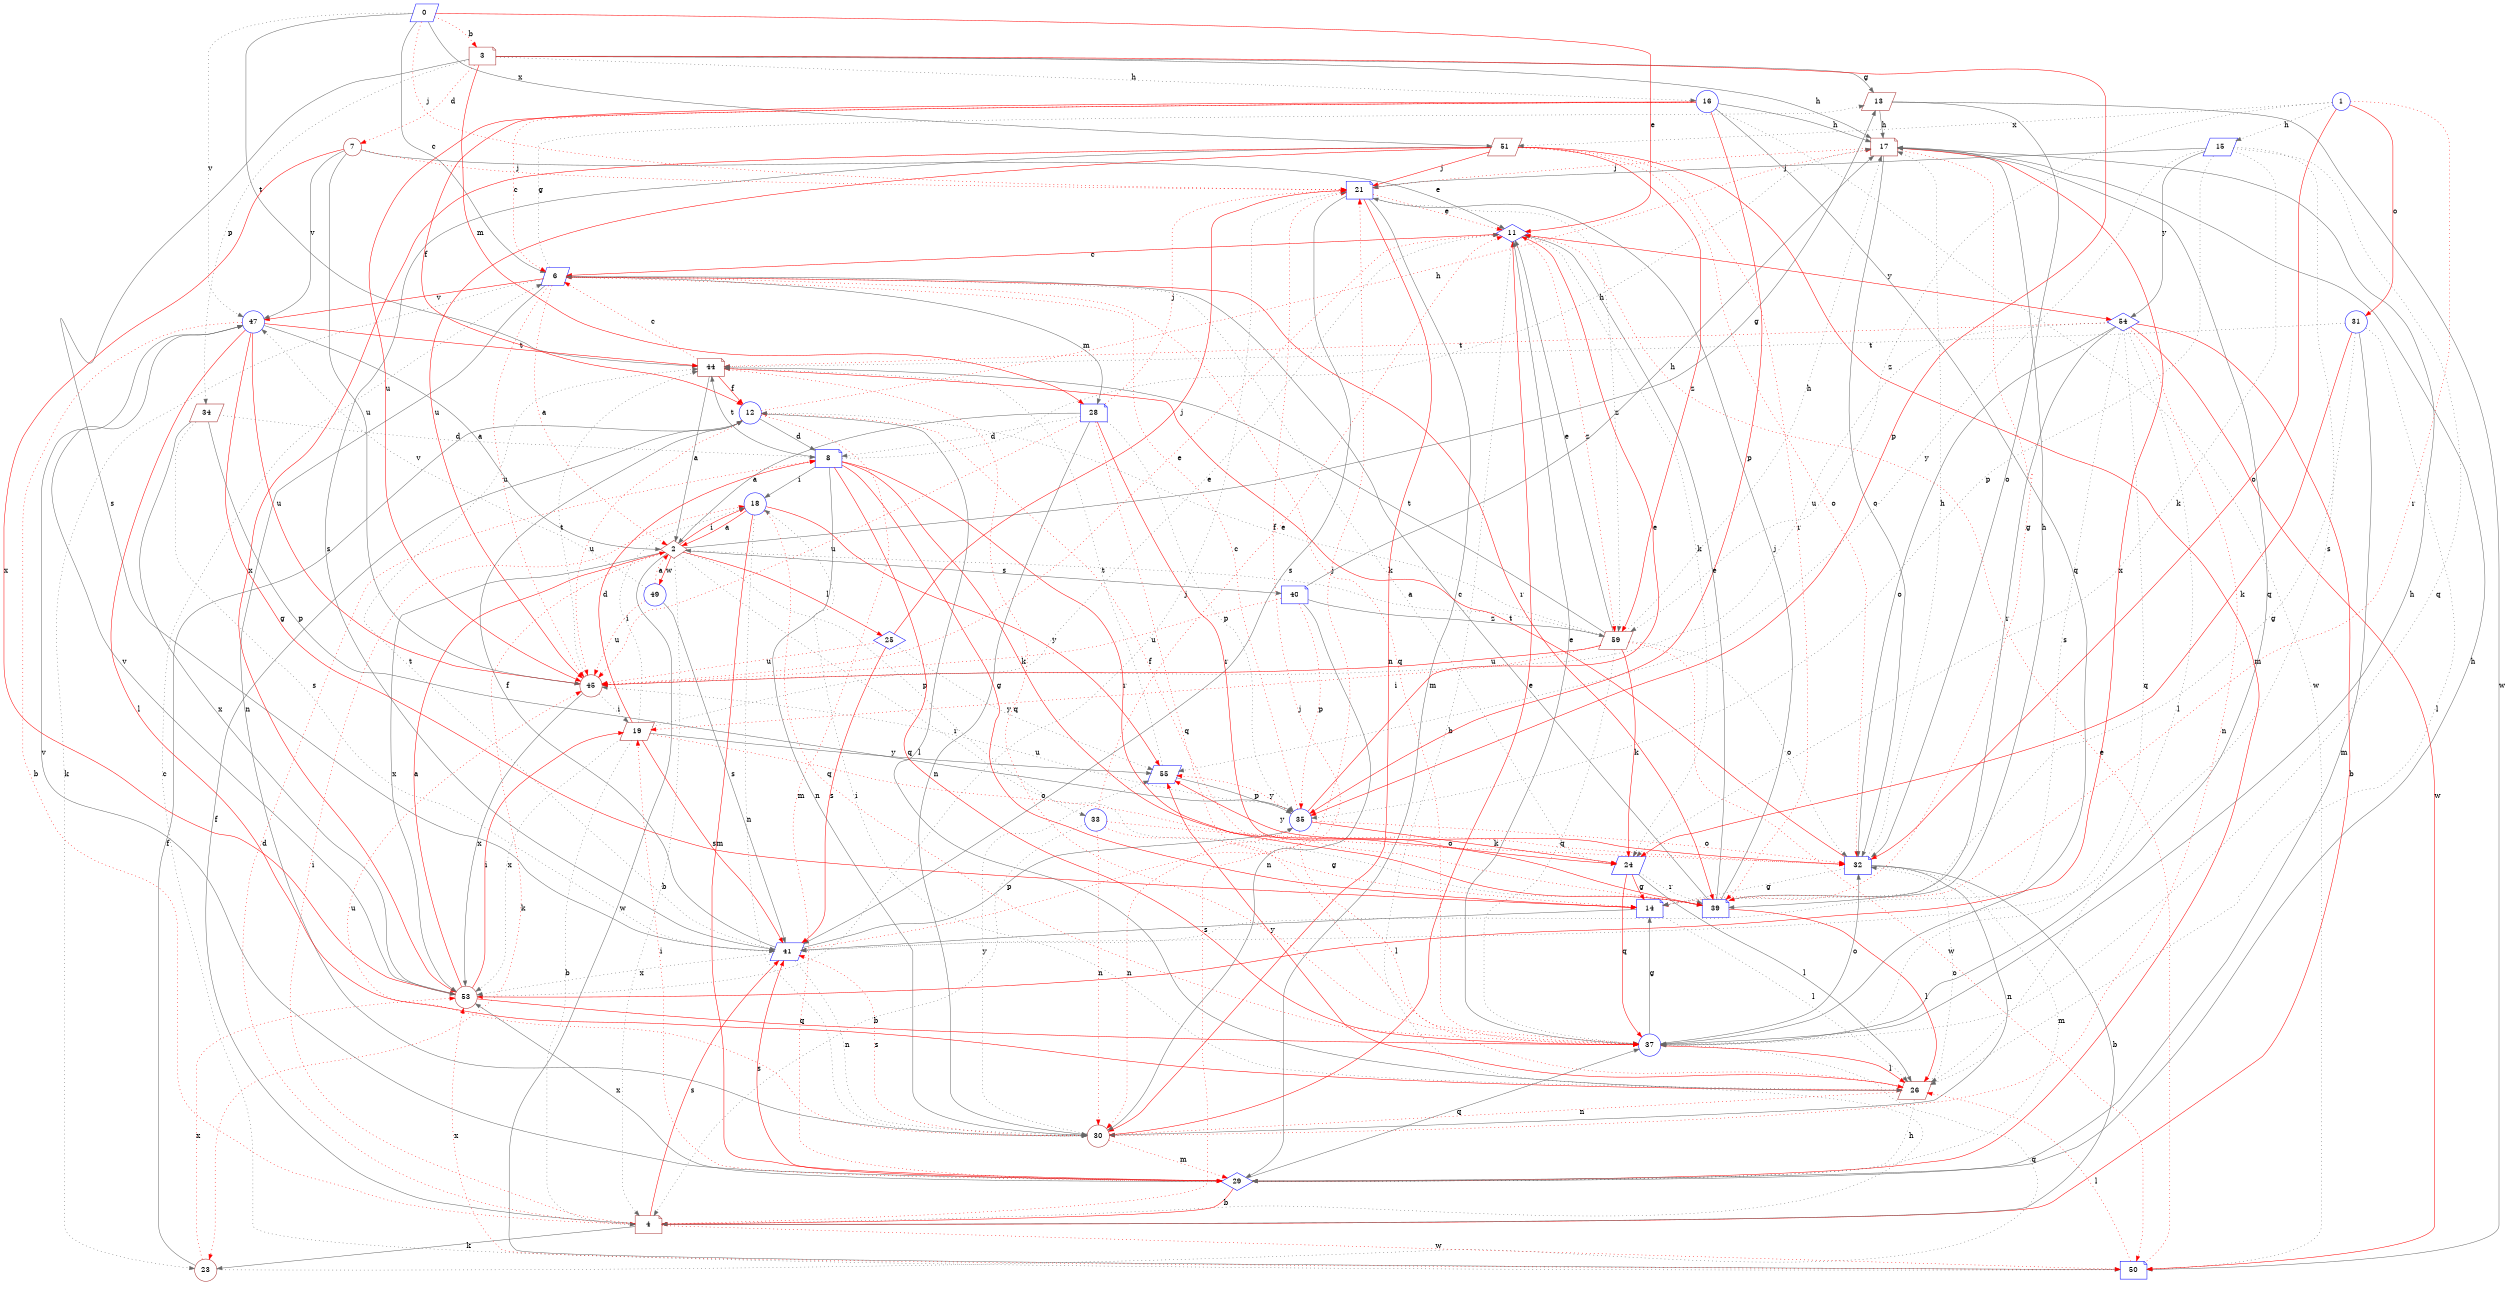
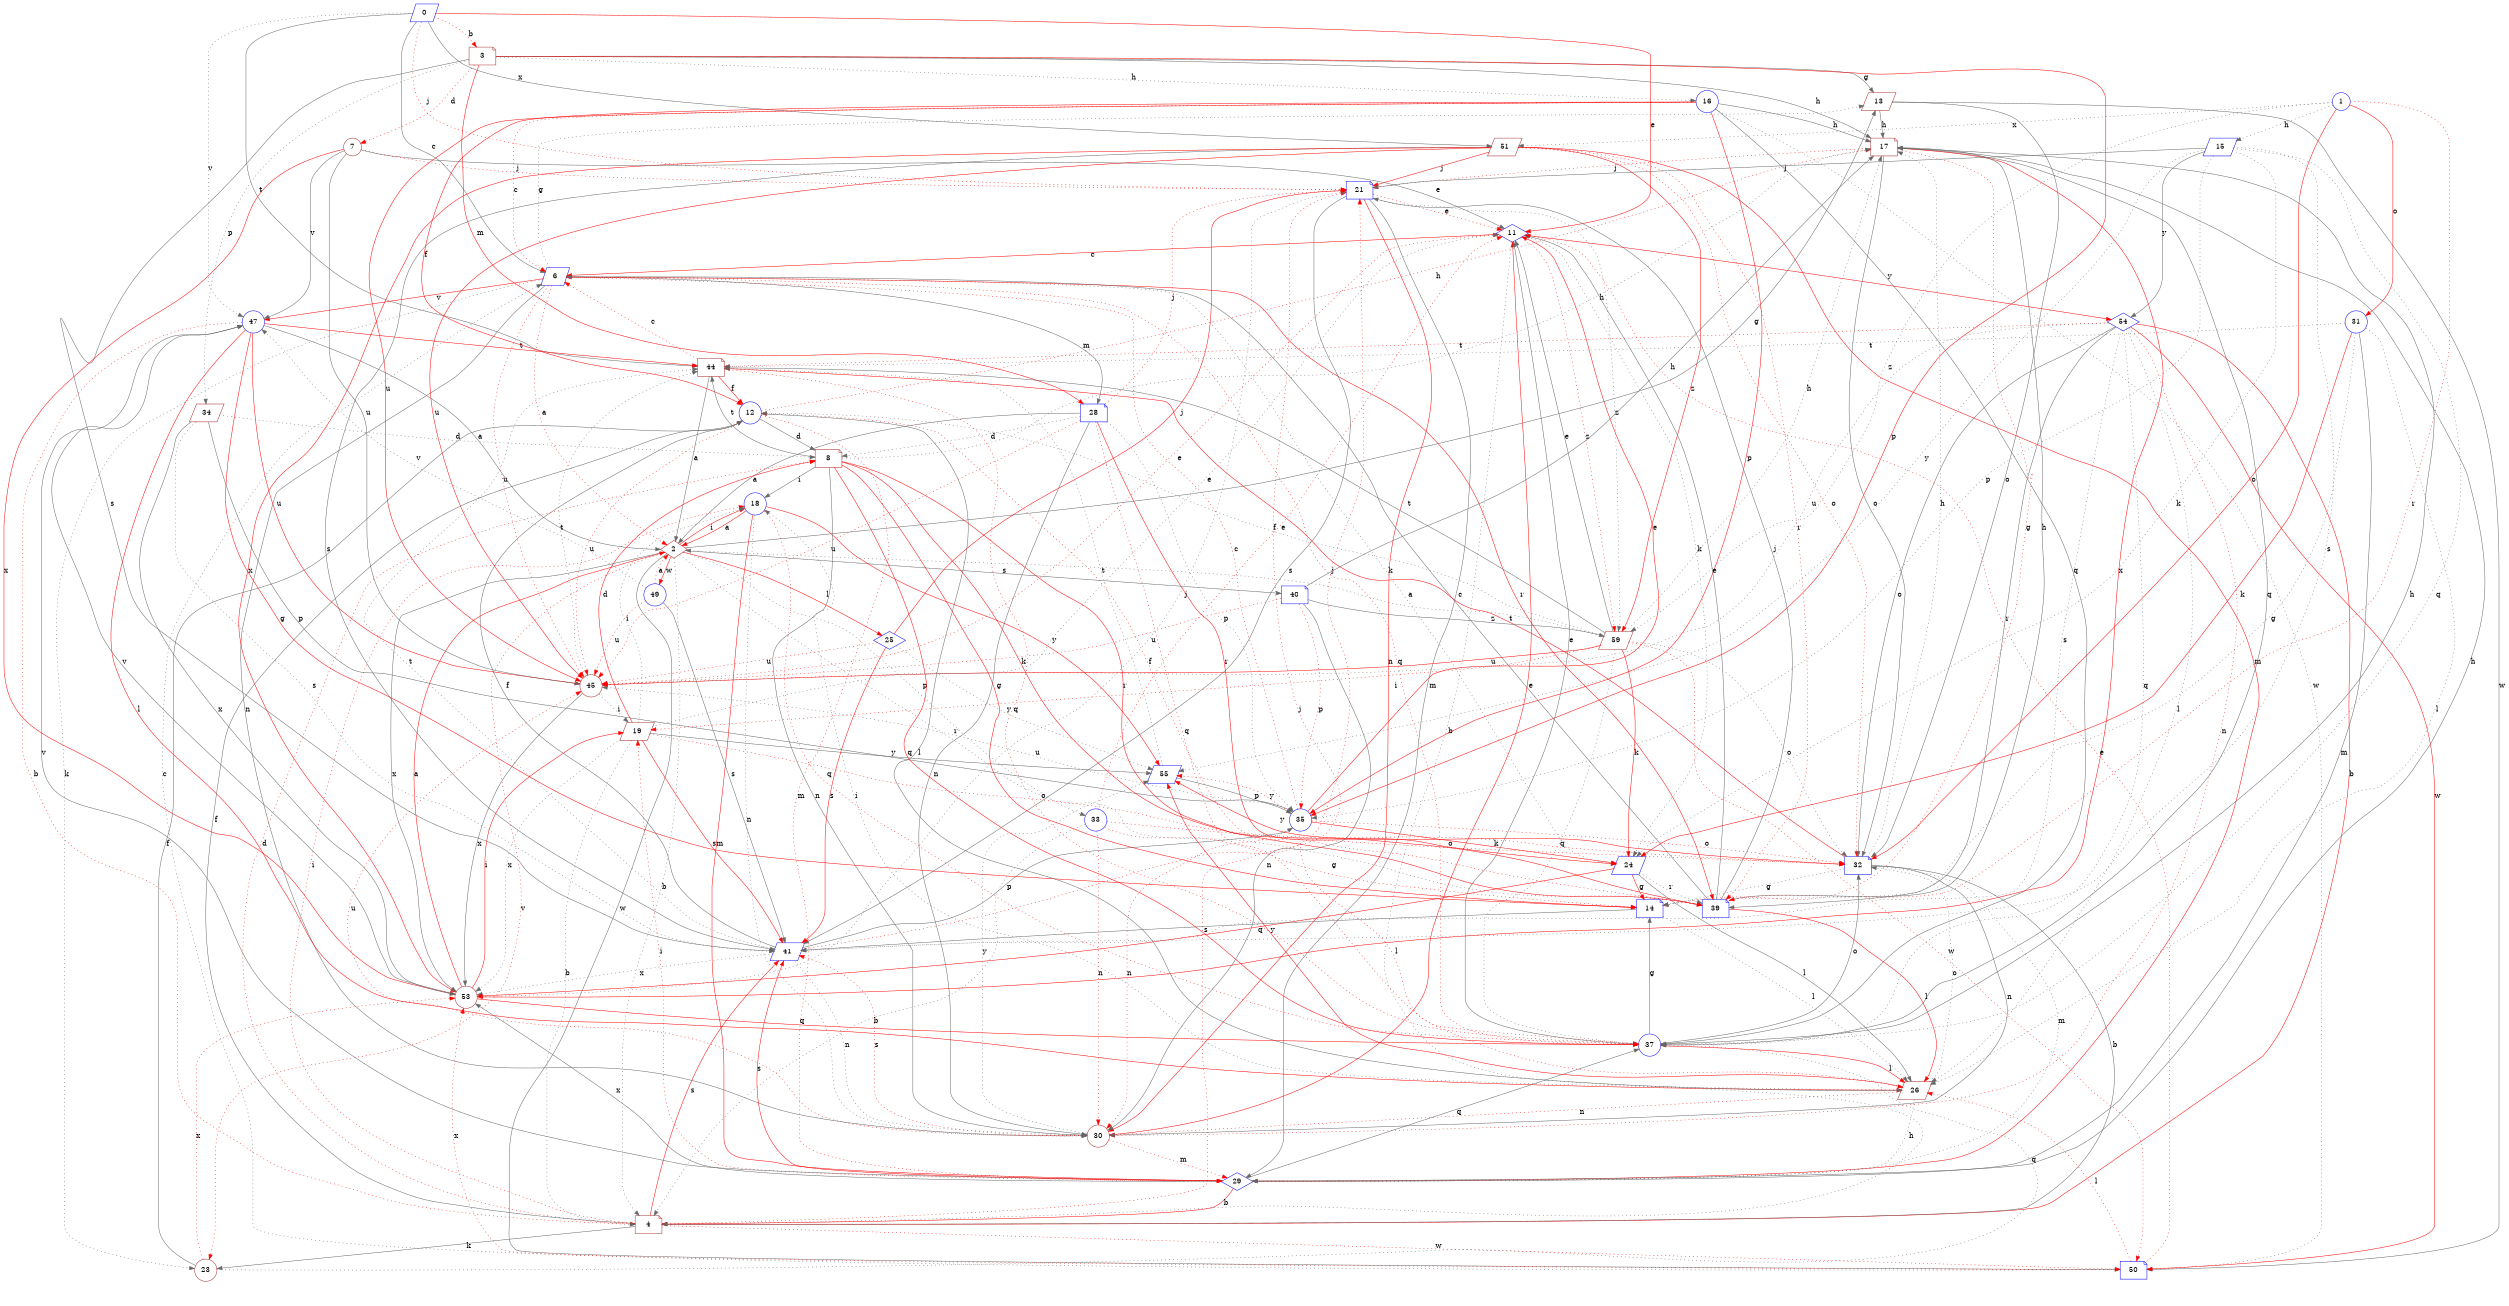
node "8": color blue -> brown
edge "2" -> "23": label "k" -> "v"
edge "24" -> "37": now "24" -> "53"
